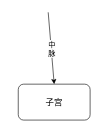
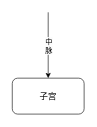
node "子宫": moved (54, 102) -> (48, 96)
